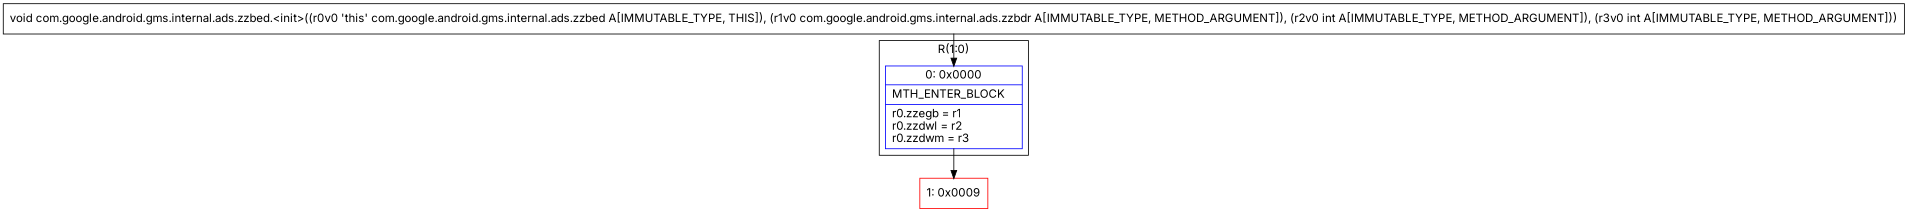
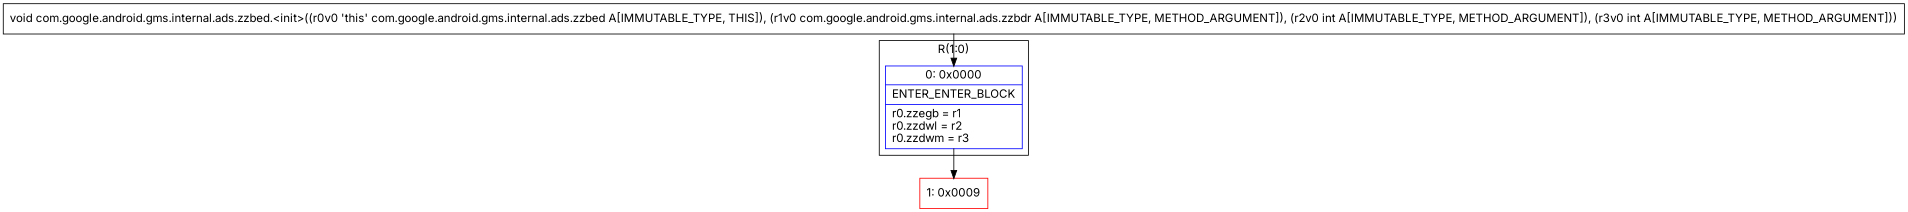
node "0: 0x0000": text "MTH_ENTER_BLOCK" -> "ENTER_ENTER_BLOCK"
